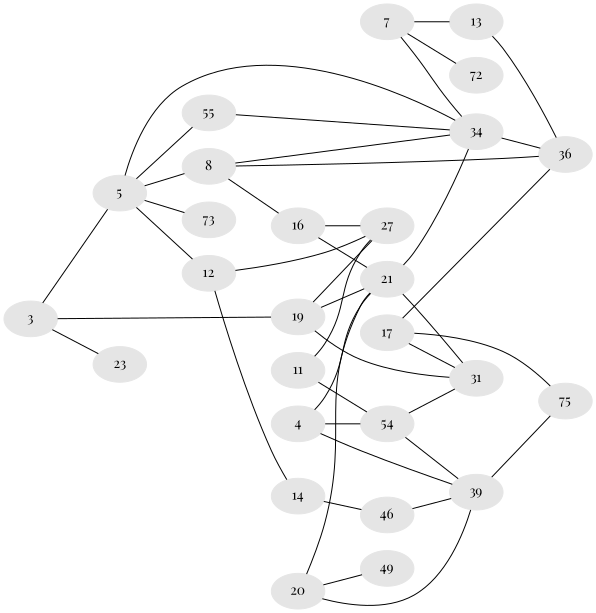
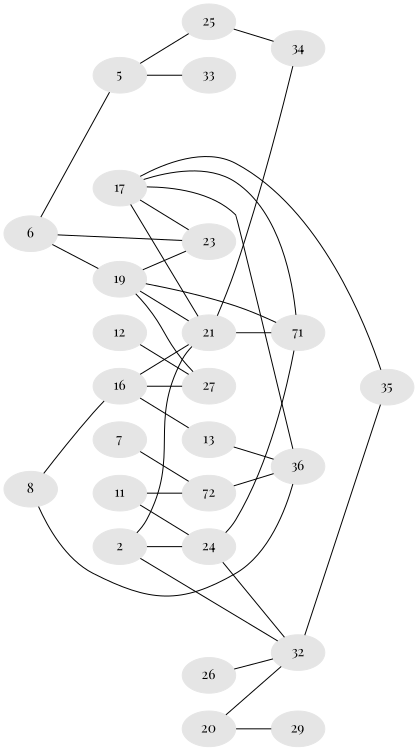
edge "7" -- "13": now "16" -- "13"
edge "34" -- "5": removed
edge "7" -- "34": removed
node "55": label "55" -> "25"
edge "34" -- "36": now "72" -- "36"
edge "34" -- "8": removed
edge "8" -- "5": removed
edge "17" -- "23": added
node "73": label "73" -> "33"
edge "5" -- "12": removed
edge "23" -- "19": added
edge "27" -- "11": now "72" -- "11"
node "3": label "3" -> "6"
node "31": label "31" -> "71"
node "75": label "75" -> "35"
node "4": label "4" -> "2"
node "54": label "54" -> "24"
edge "21" -- "20": now "21" -- "17"
node "39": label "39" -> "32"
node "14": removed
node "46": label "46" -> "26"
node "49": label "49" -> "29"
